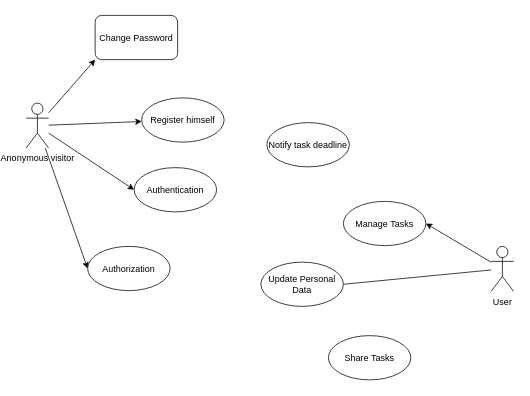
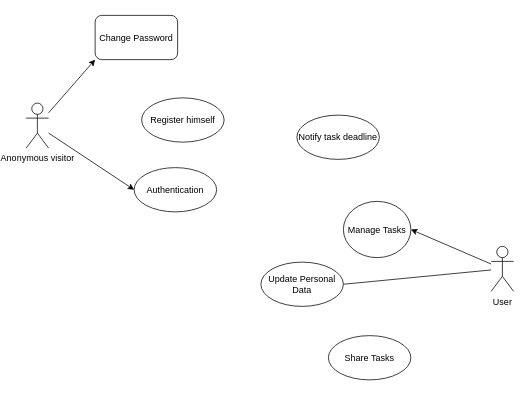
edge "Anonymous visitor" -> "Register himself": removed
node "Notify task deadline": moved (308, 145) -> (338, 137)
edge "Anonymous visitor" -> "Authorization": removed
node "Manage Tasks": size 83x44 -> 68x56
node "Authorization": removed
